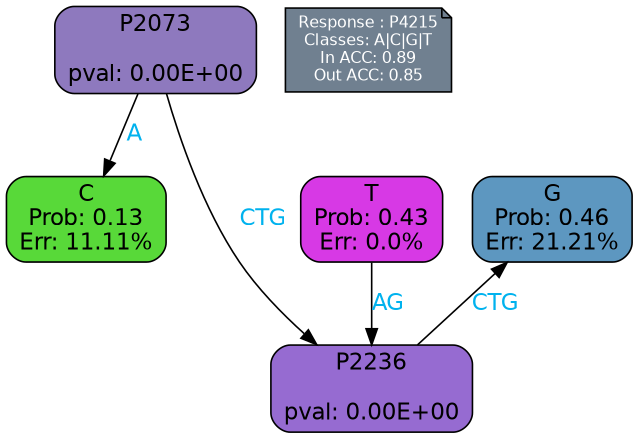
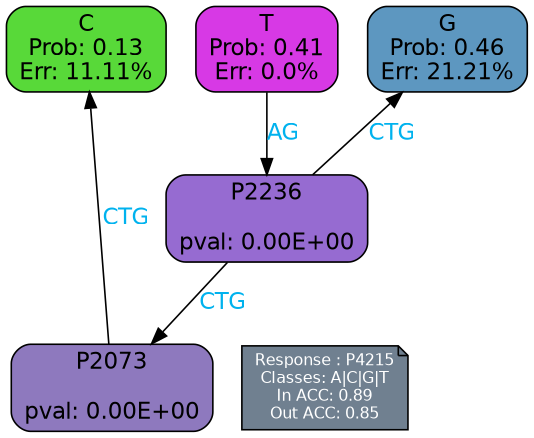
edge "P2073 pval: 0.00E+00" -> "C Prob: 0.13 Err: 11.11%": label "A" -> "CTG"
node "T Prob: 0.43 Err: 0.0%": label "T Prob: 0.43 Err: 0.0%" -> "T Prob: 0.41 Err: 0.0%"
edge "P2073 pval: 0.00E+00" -> "P2236 pval: 0.00E+00": reversed
